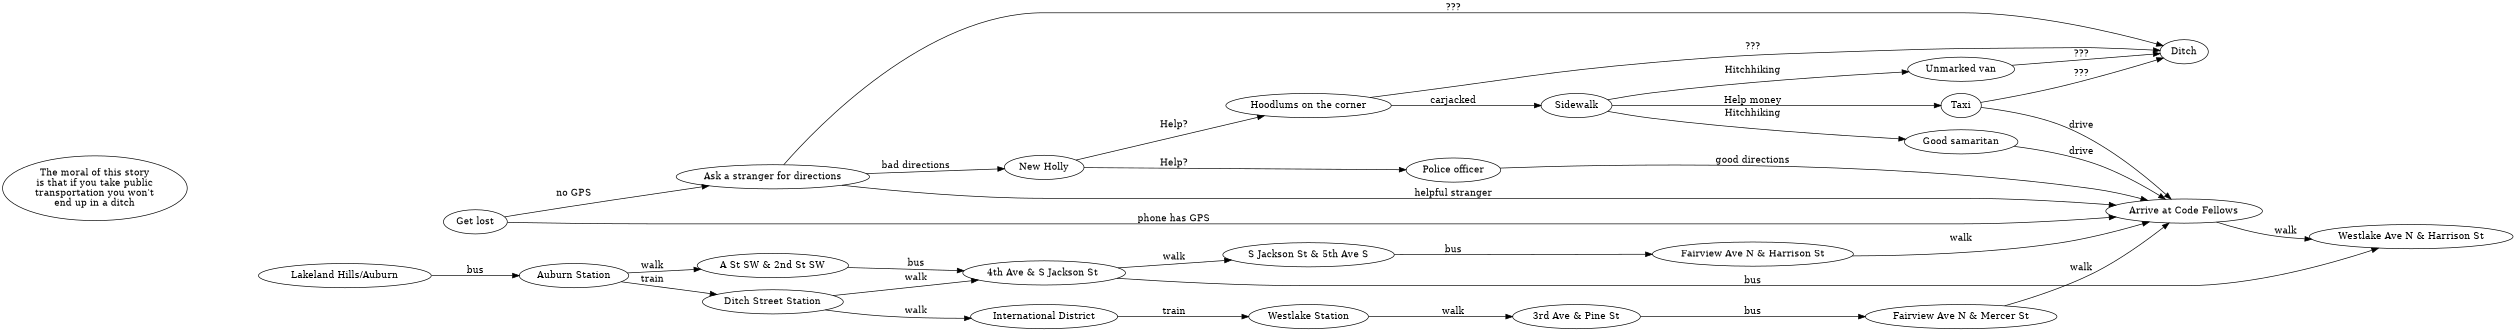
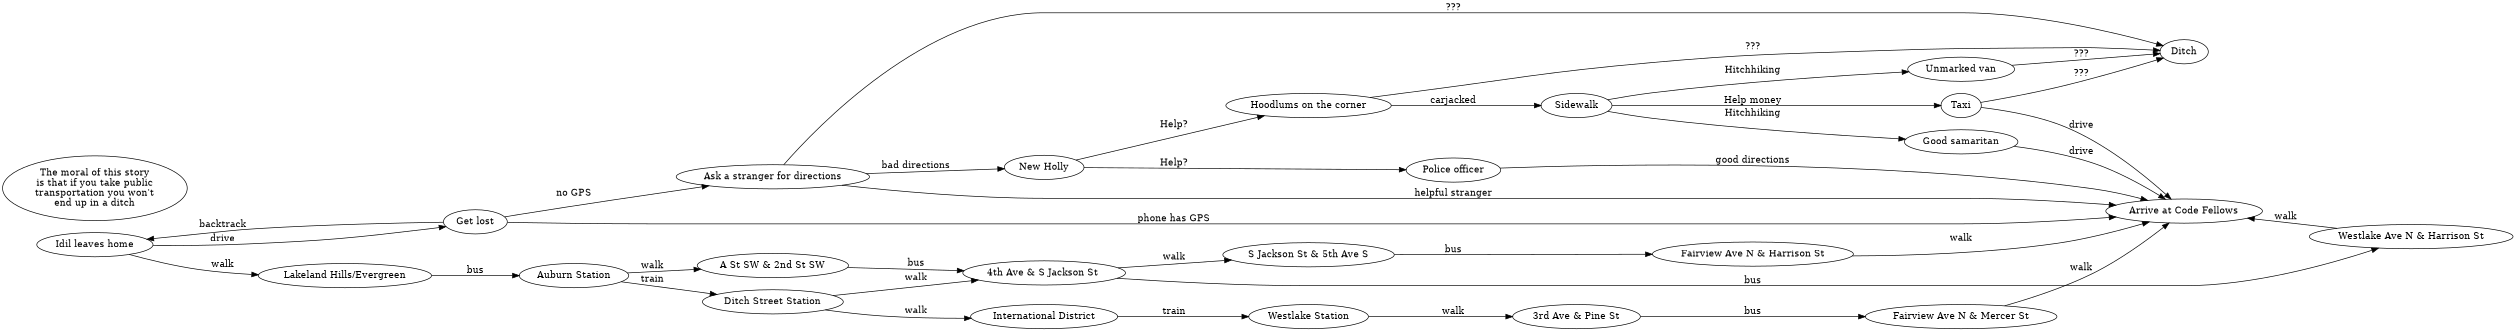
edge "Arrive at Code Fellows" -> "Westlake Ave N & Harrison St": reversed
node "Idil leaves home": added
node "Lakeland Hills/Auburn": label "Lakeland Hills/Auburn" -> "Lakeland Hills/Evergreen"
